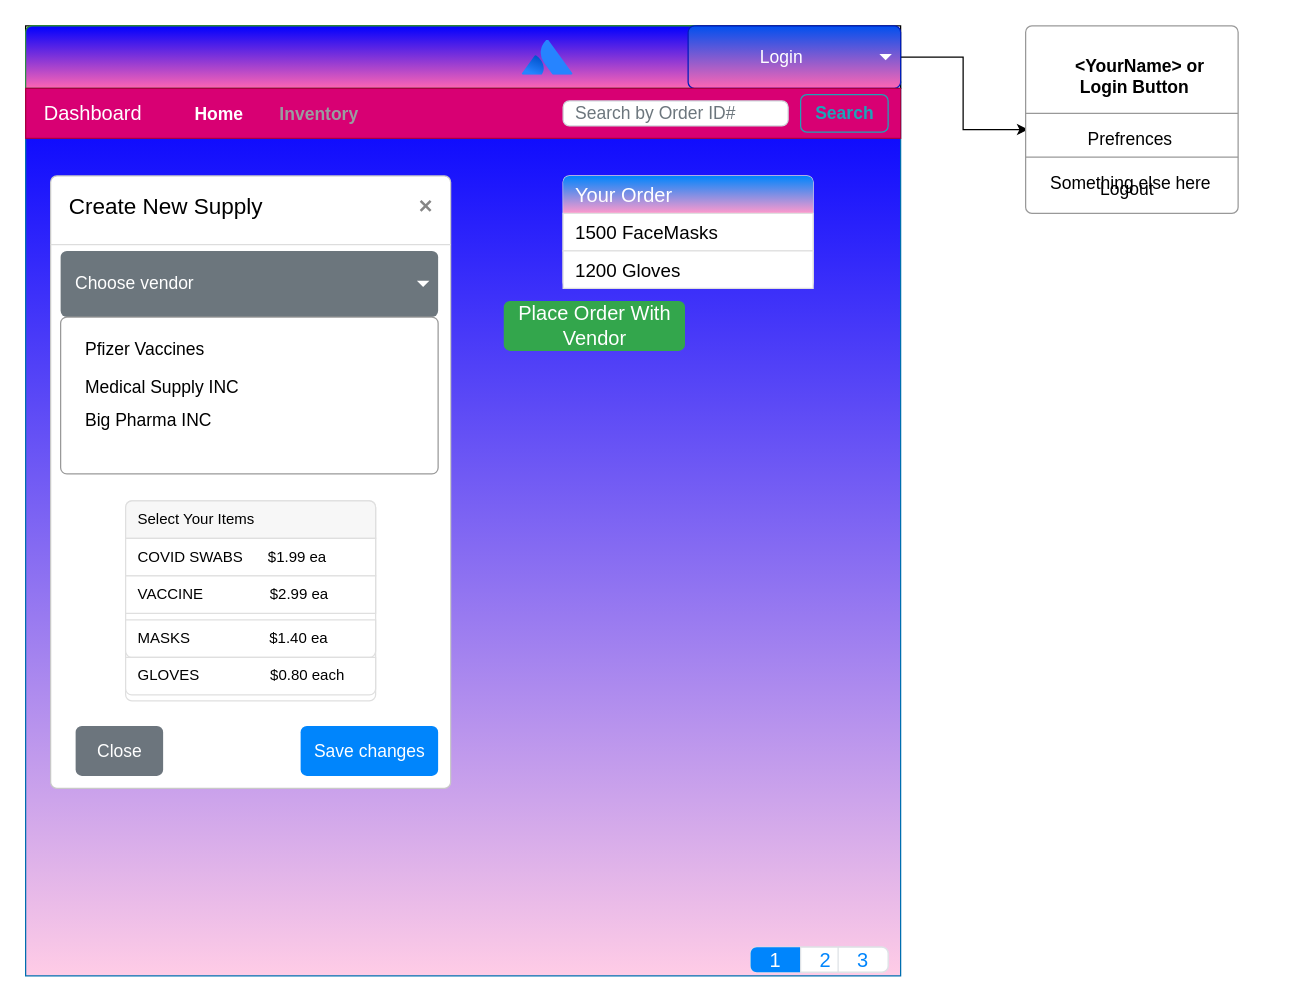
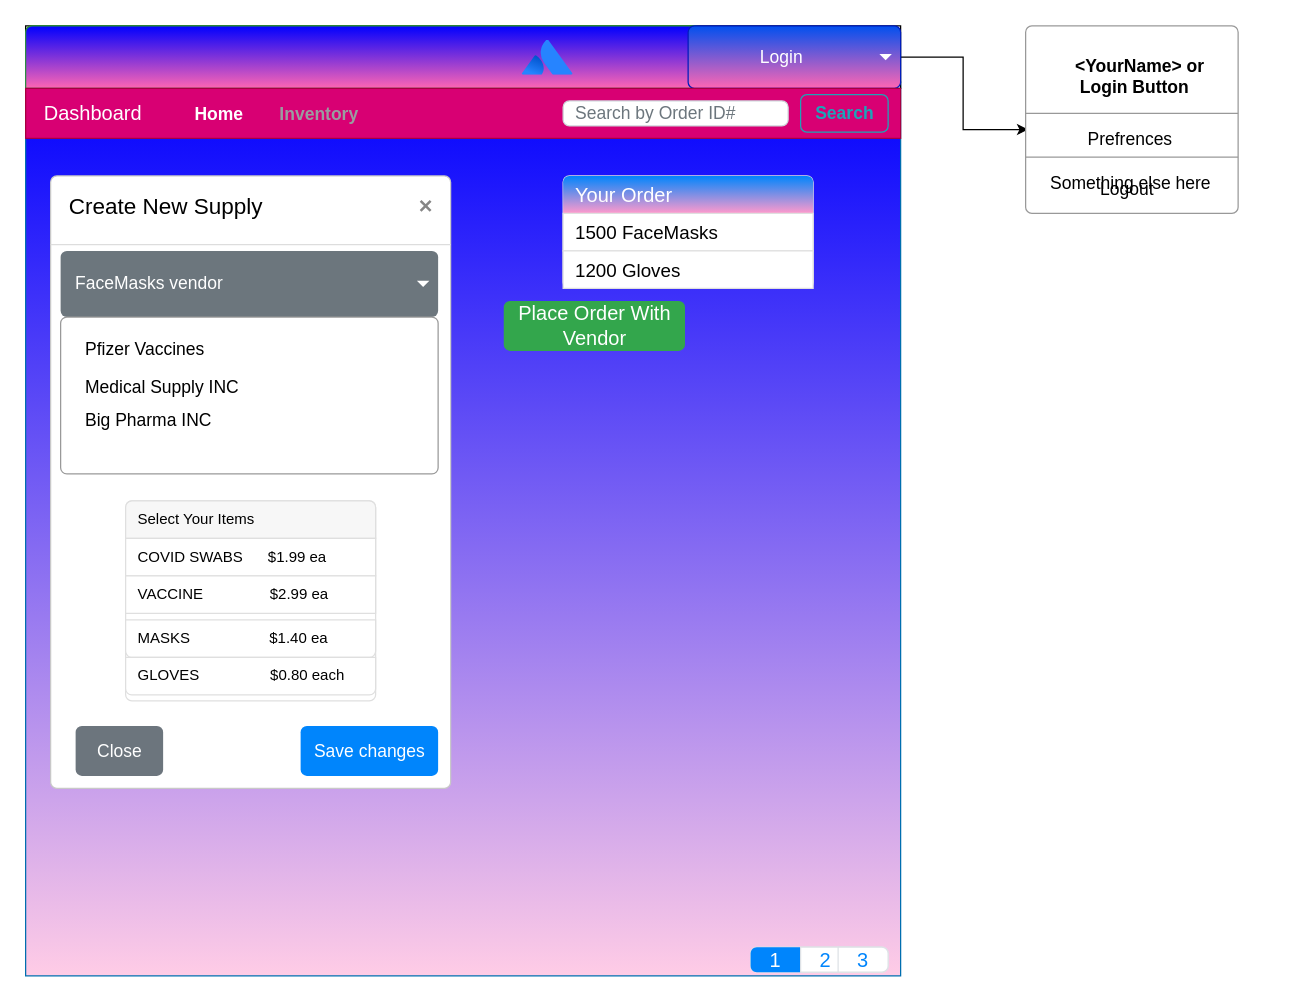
node "Choose vendor": label "Choose vendor" -> "FaceMasks vendor"
